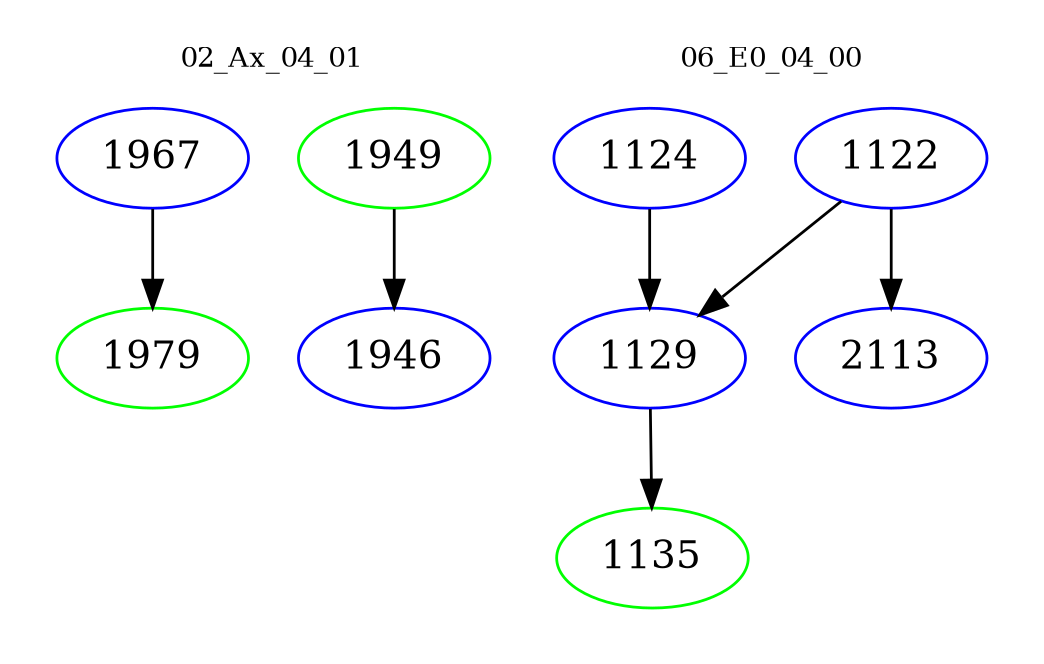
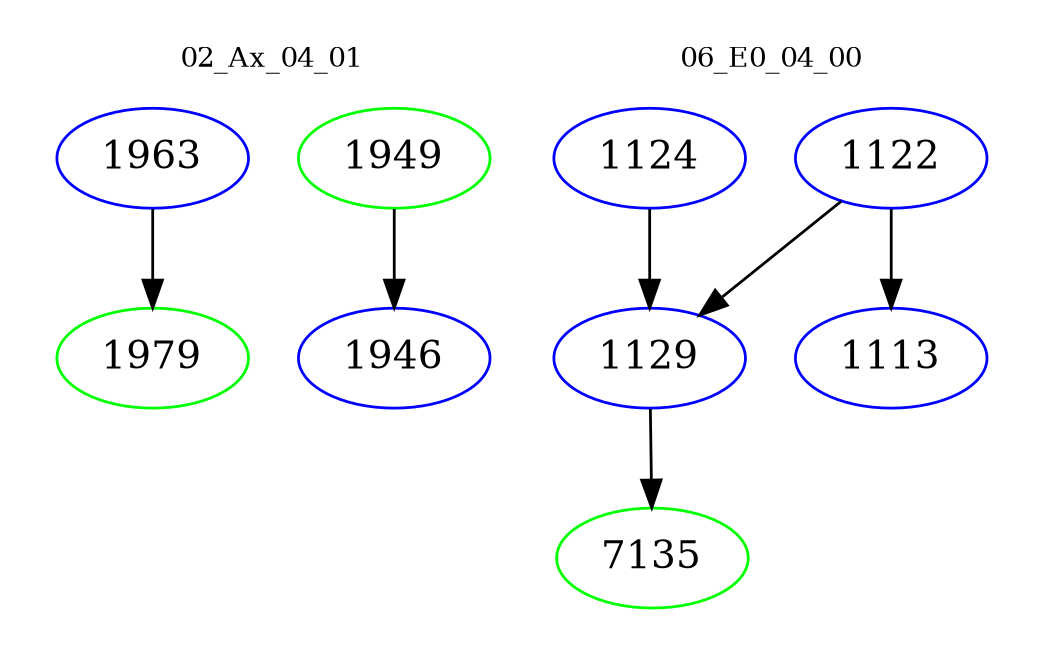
node "1967": label "1967" -> "1963"
node "2113": label "2113" -> "1113"
node "1135": label "1135" -> "7135"
